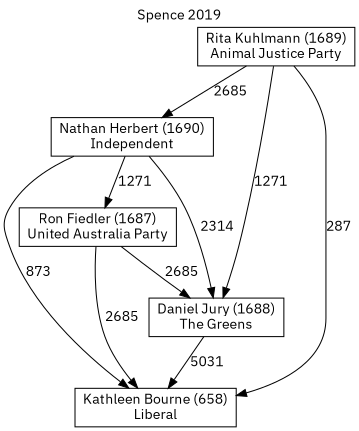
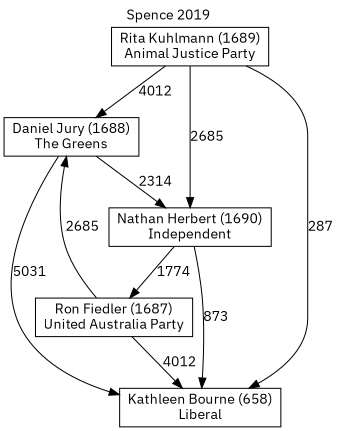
edge "Nathan Herbert (1690) Independent" -> "Ron Fiedler (1687) United Australia Party": label "1271" -> "1774"
edge "Rita Kuhlmann (1689) Animal Justice Party" -> "Daniel Jury (1688) The Greens": label "1271" -> "4012"
edge "Nathan Herbert (1690) Independent" -> "Daniel Jury (1688) The Greens": reversed
edge "Ron Fiedler (1687) United Australia Party" -> "Kathleen Bourne (658) Liberal": label "2685" -> "4012"
